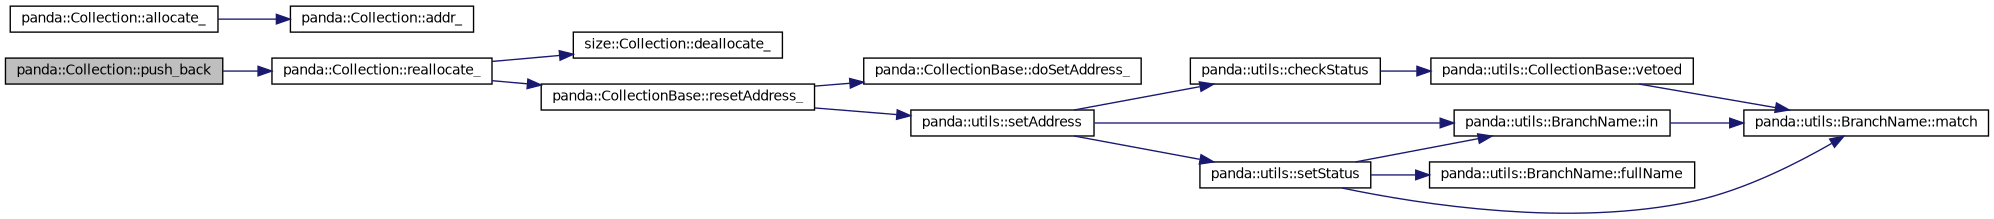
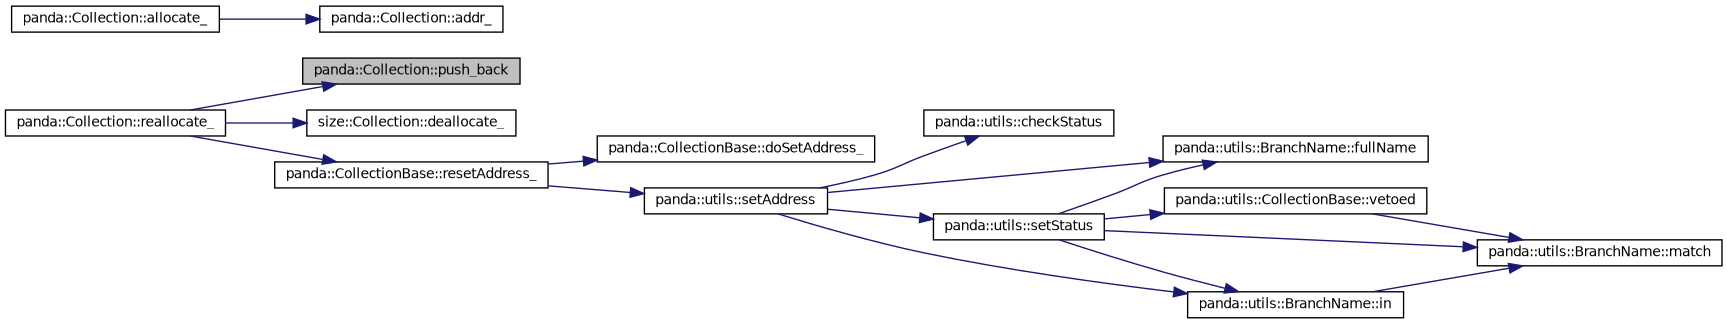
edge "panda::Collection::push_back" -> "panda::Collection::reallocate_": reversed
edge "panda::utils::checkStatus" -> "panda::utils::CollectionBase::vetoed": now "panda::utils::setStatus" -> "panda::utils::CollectionBase::vetoed"
edge "panda::utils::setAddress" -> "panda::utils::BranchName::fullName": added
